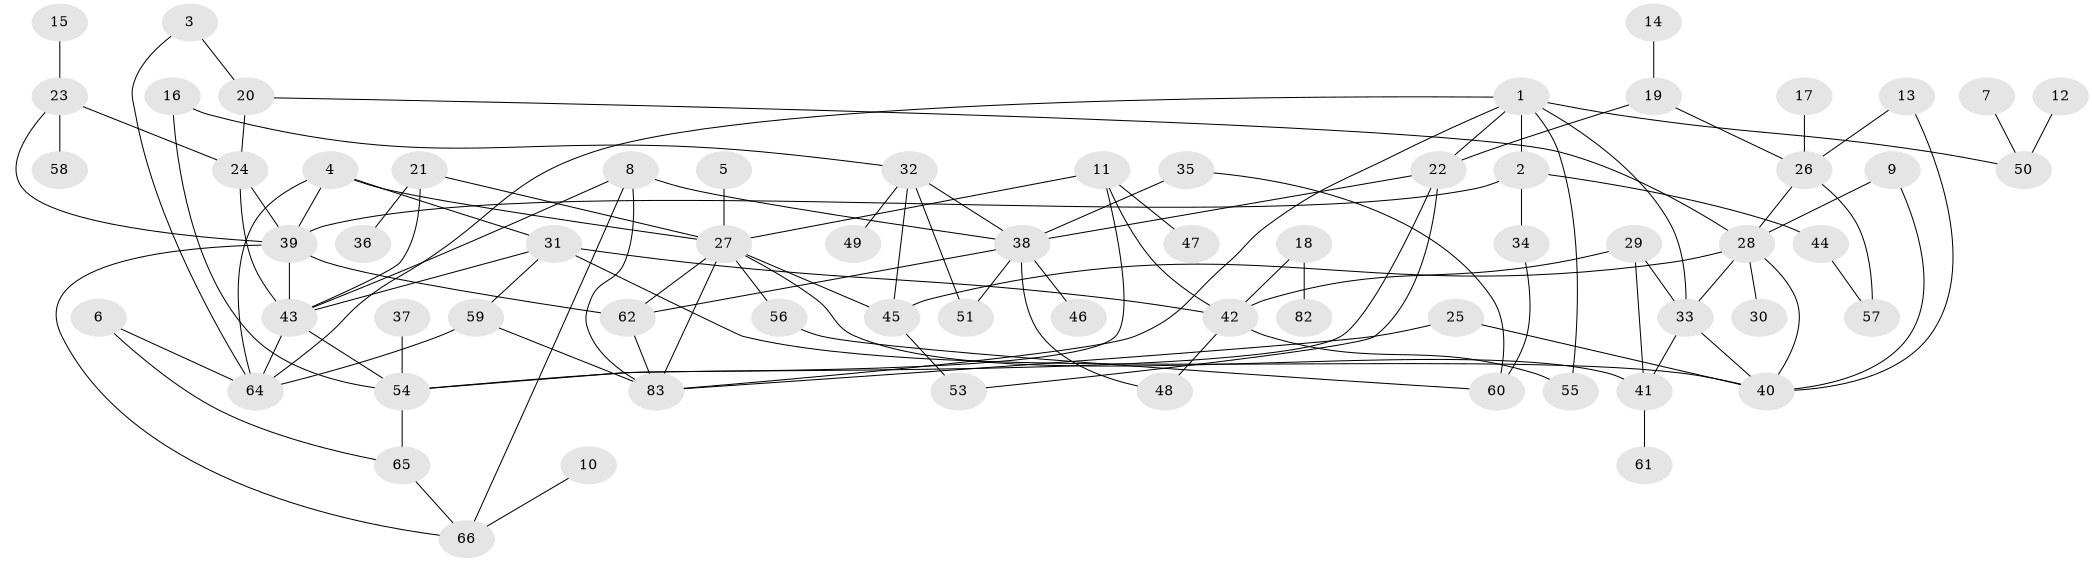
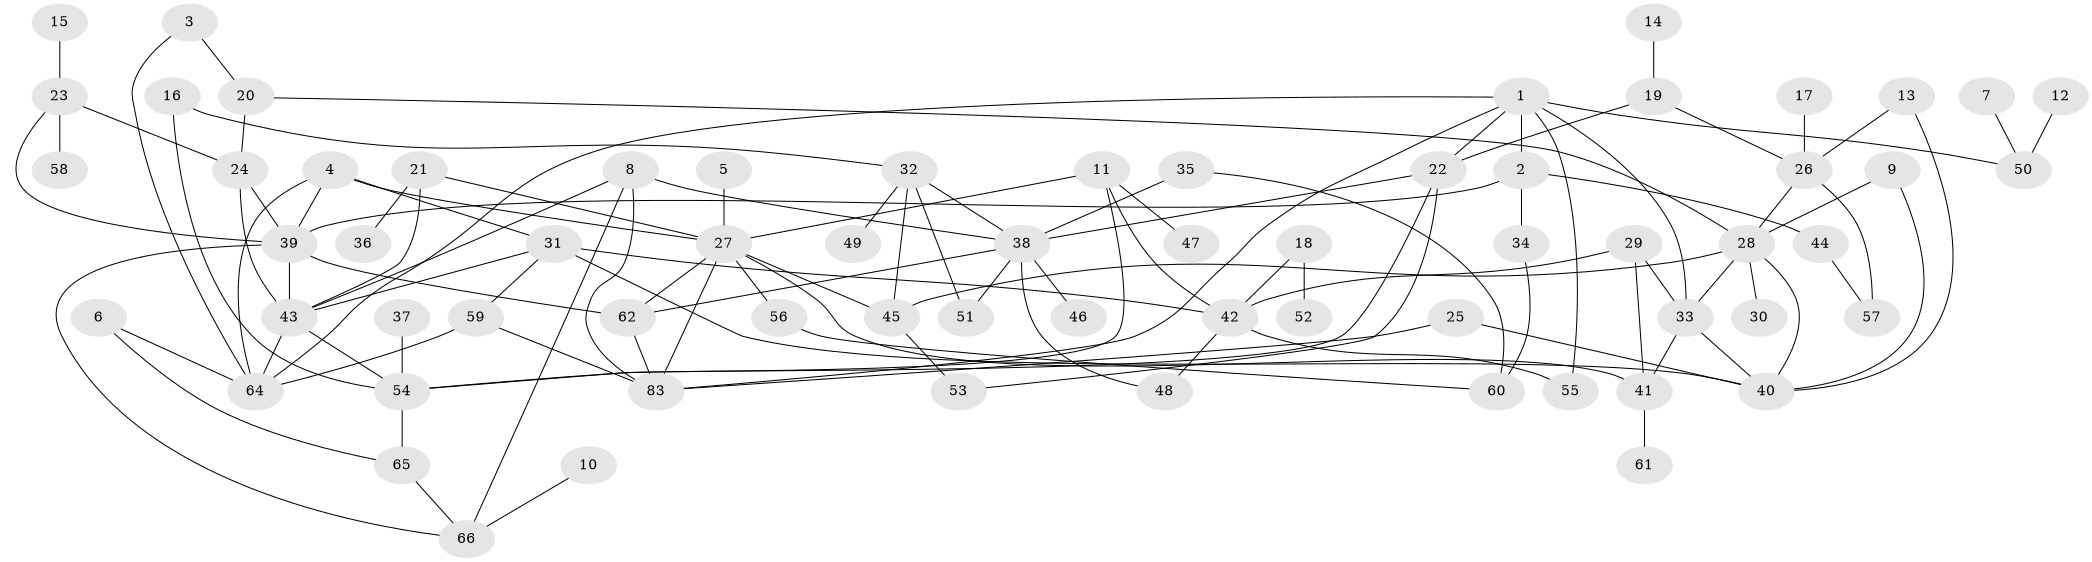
node "82": label "82" -> "52"
